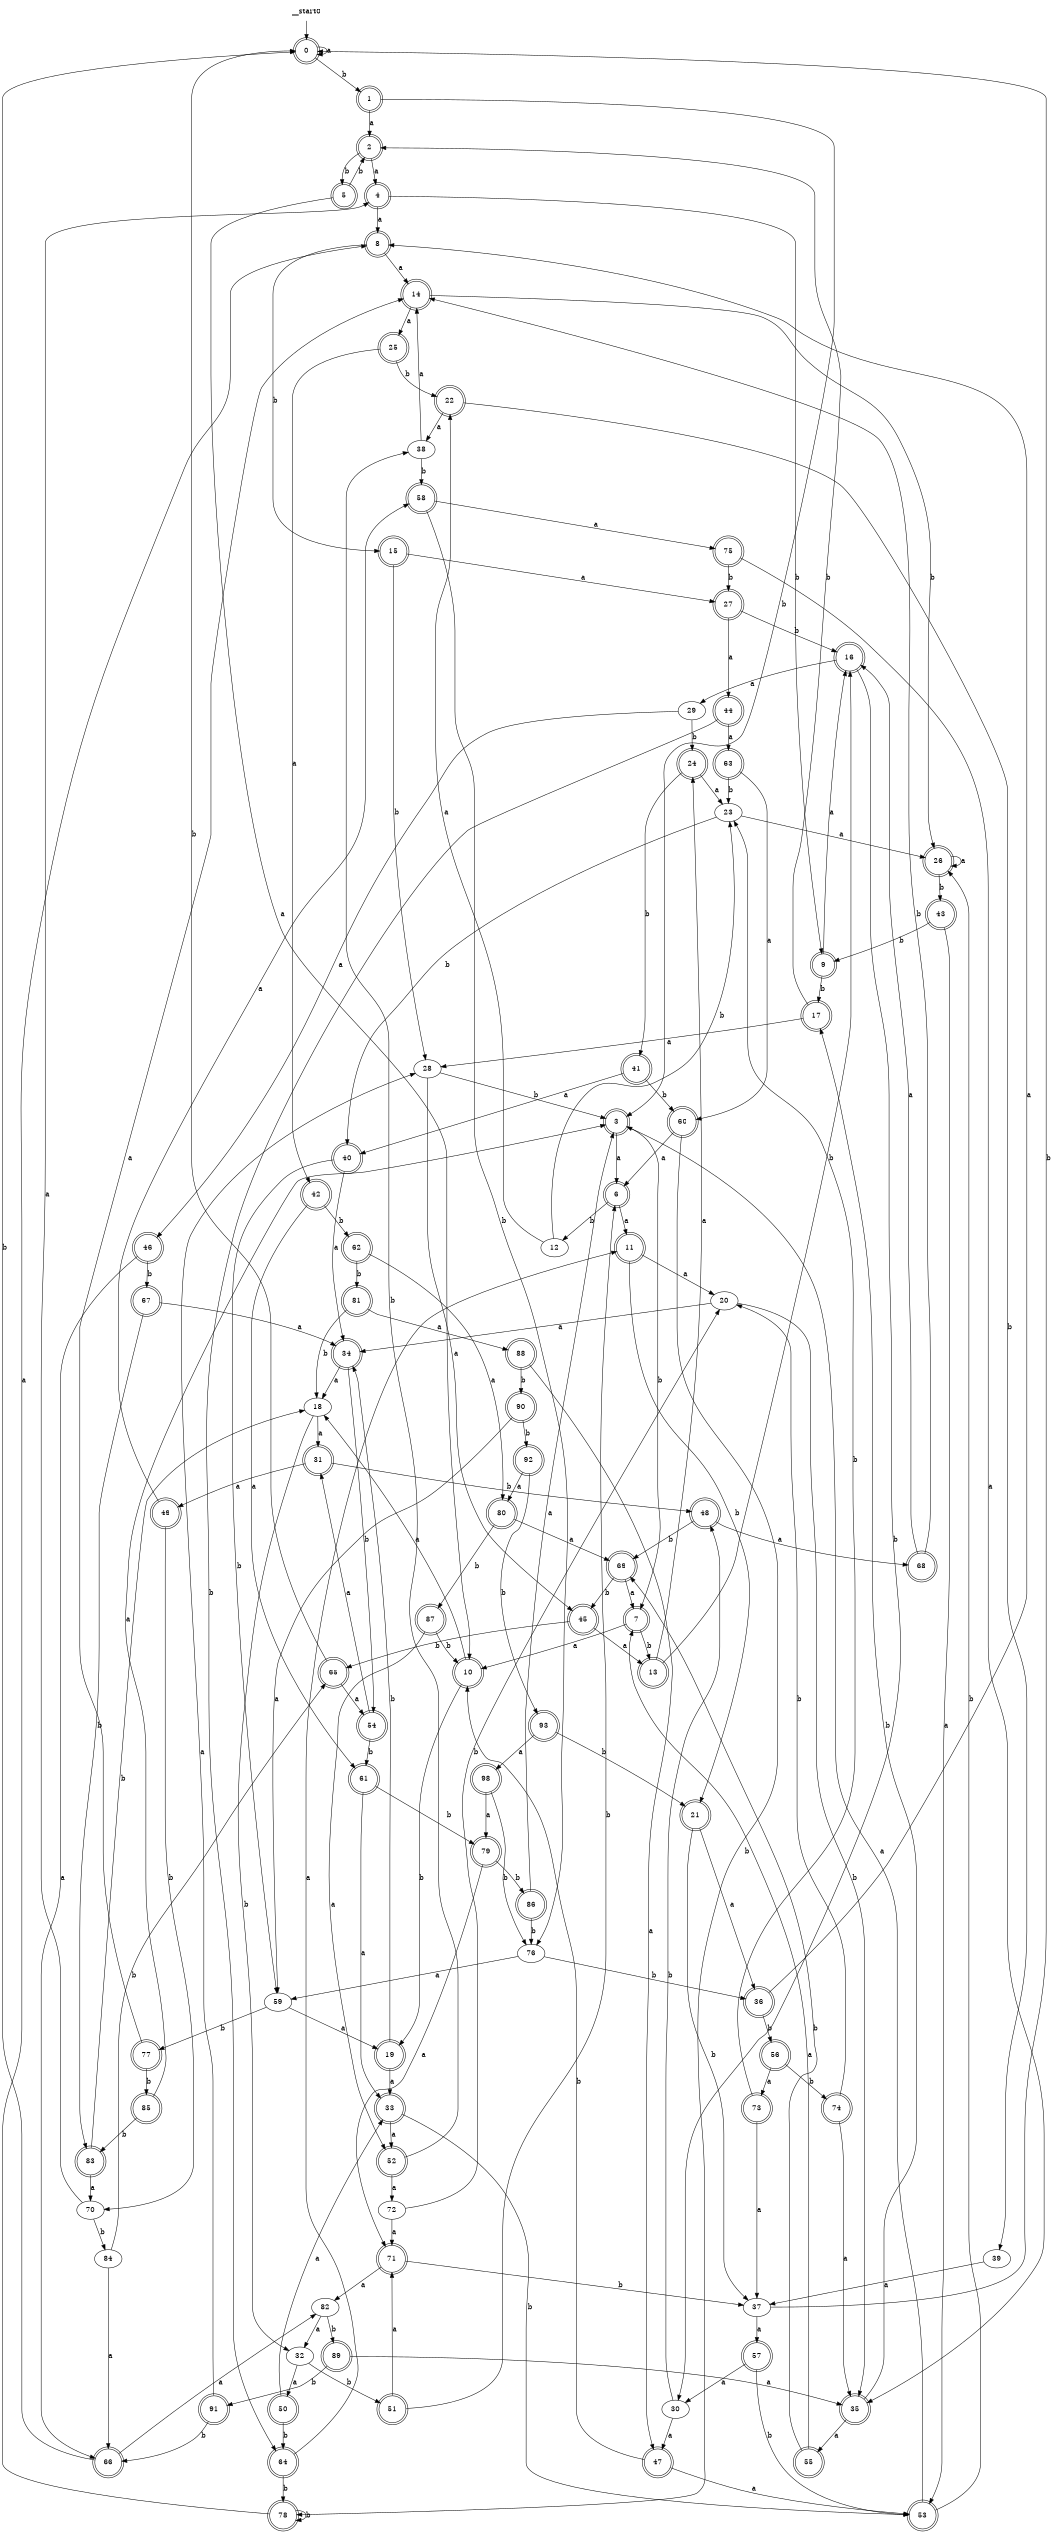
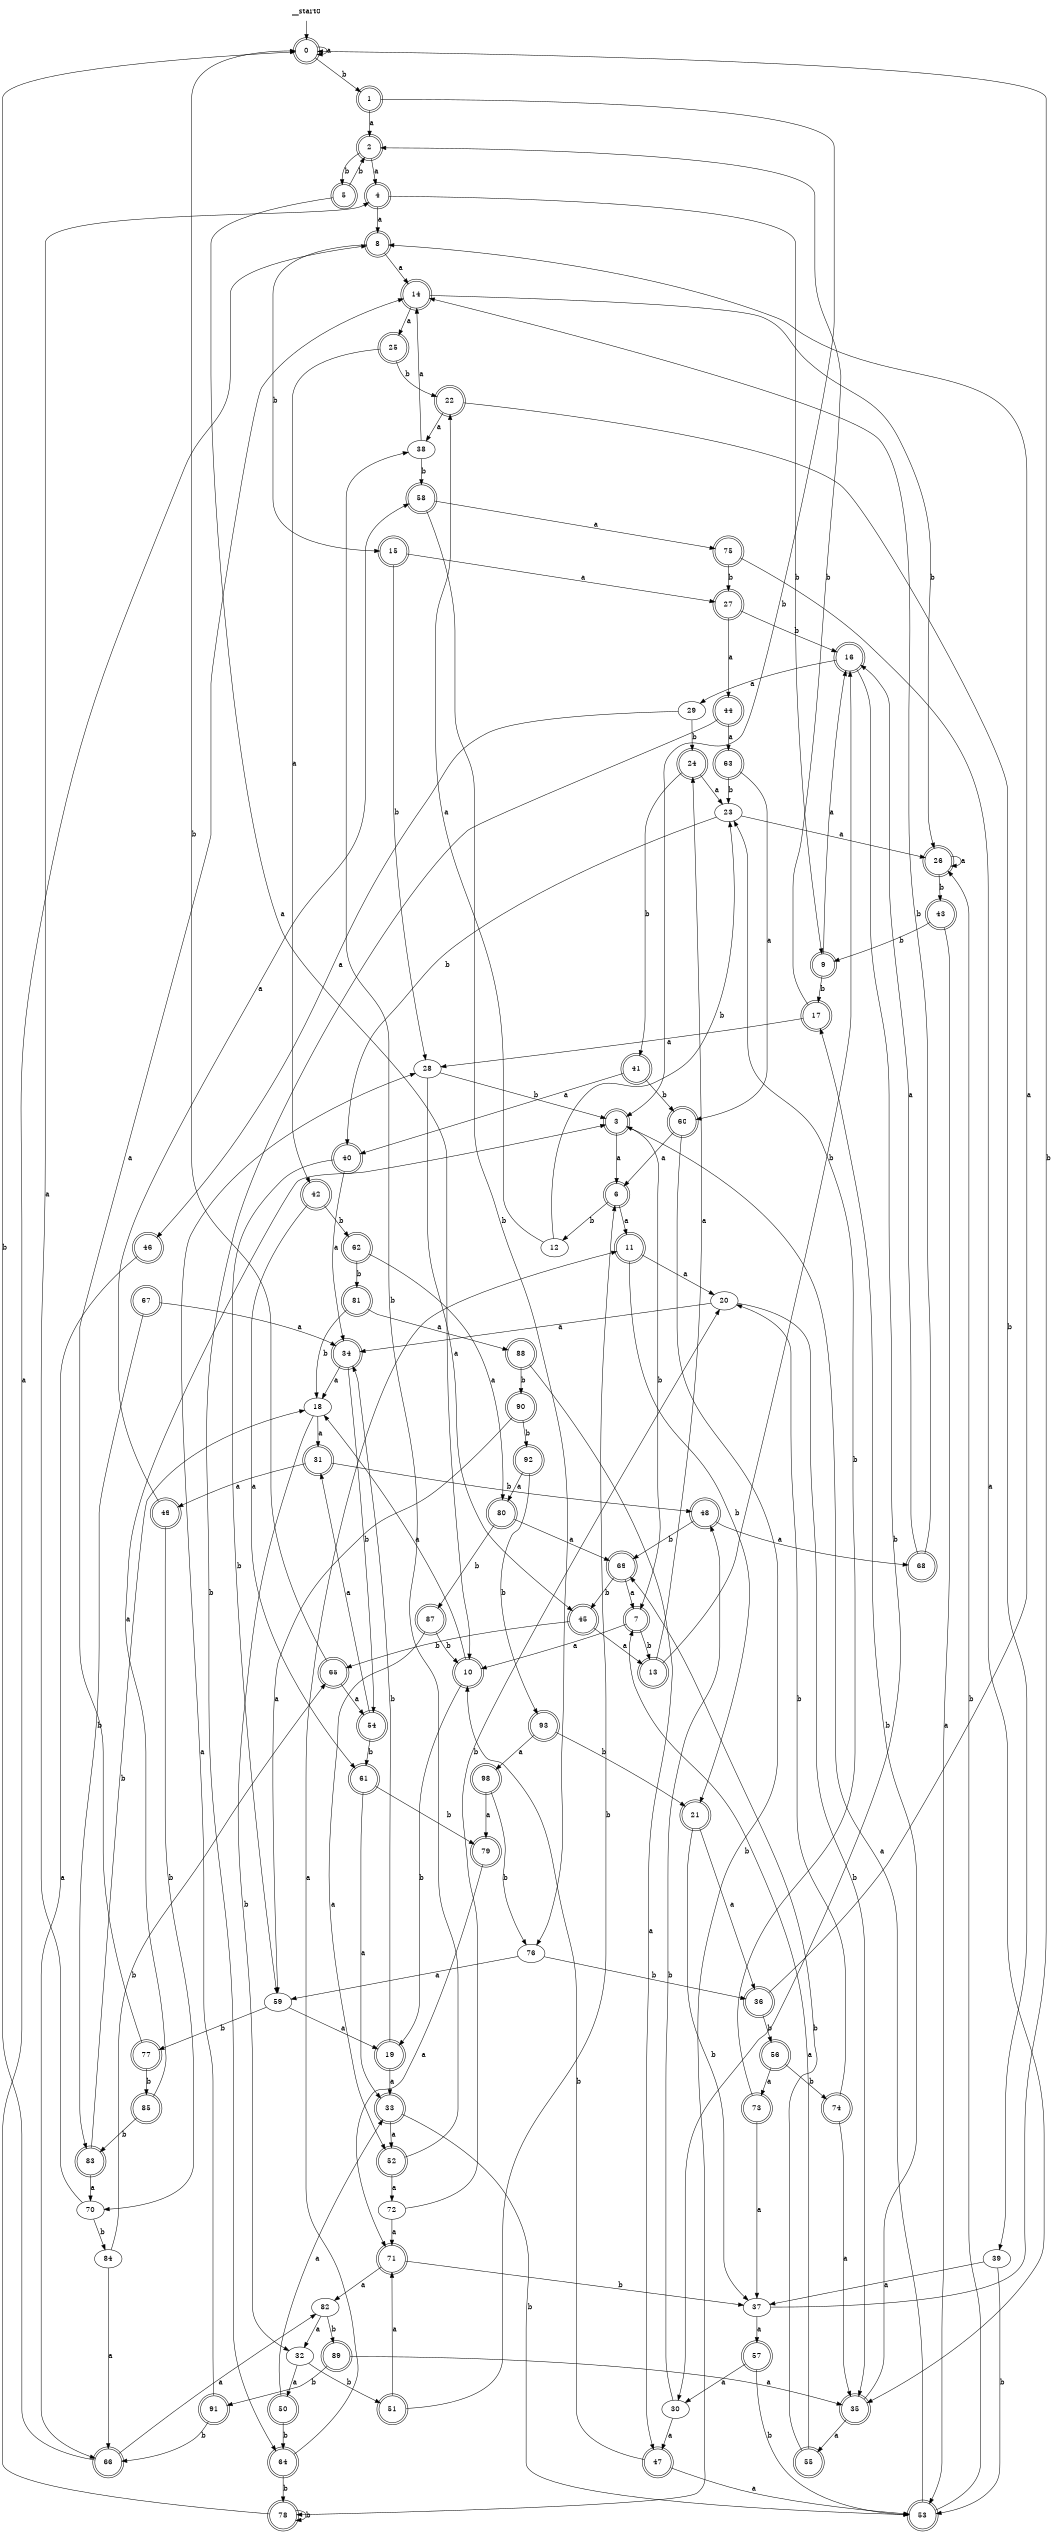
edge "46" -> "67": removed, label "b"
node "86": removed
edge "39" -> "53": added, label "b"
